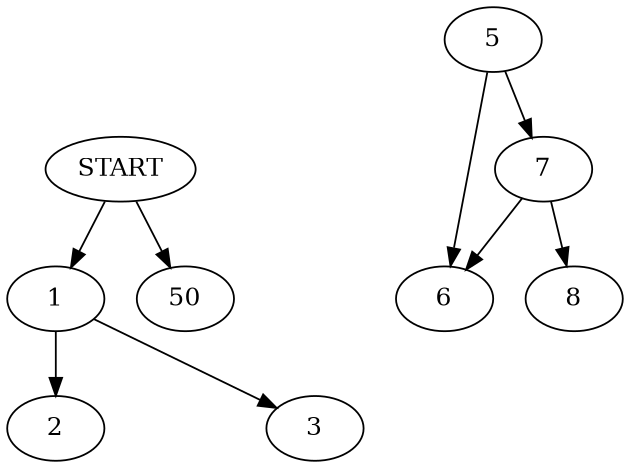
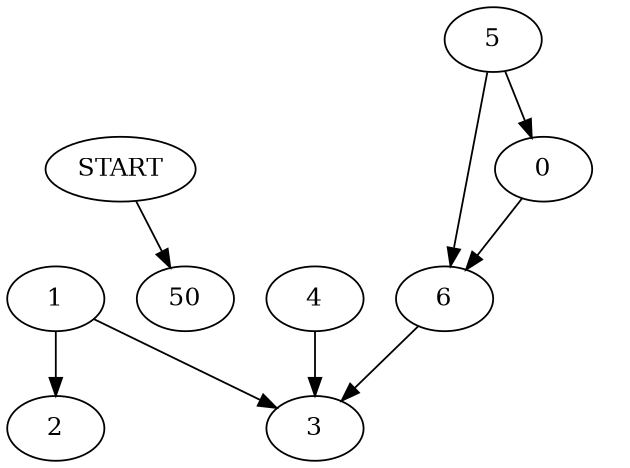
node "7": label "7" -> "0"
edge "START" -> "1": removed
node "4": added
node "8": removed
edge "6" -> "3": added
